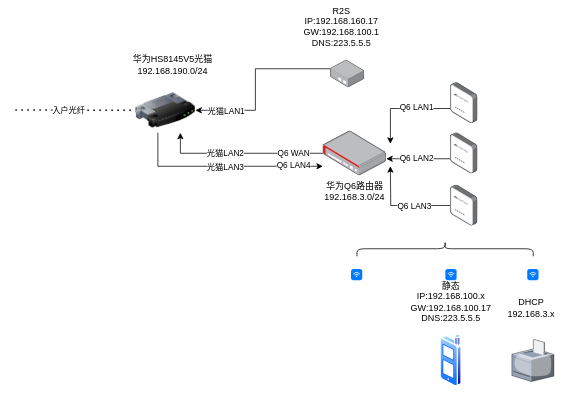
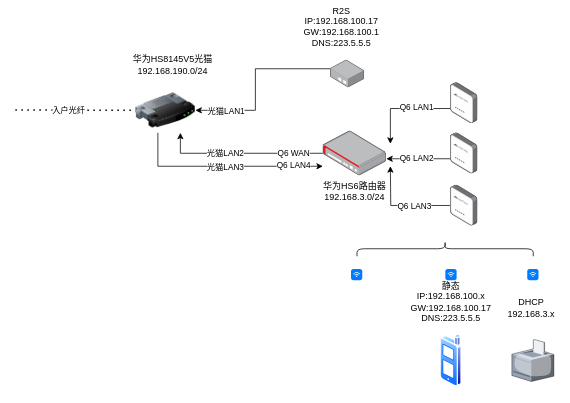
node "R2S IP:192.168.160.17 GW:192.168.100.1 DNS:223.5.5.5": label "R2S IP:192.168.160.17 GW:192.168.100.1 DNS:223.5.5.5" -> "R2S IP:192.168.100.17 GW:192.168.100.1 DNS:223.5.5.5"
node "华为Q6路由器 192.168.3.0/24": label "华为Q6路由器 192.168.3.0/24" -> "华为HS6路由器 192.168.3.0/24"
